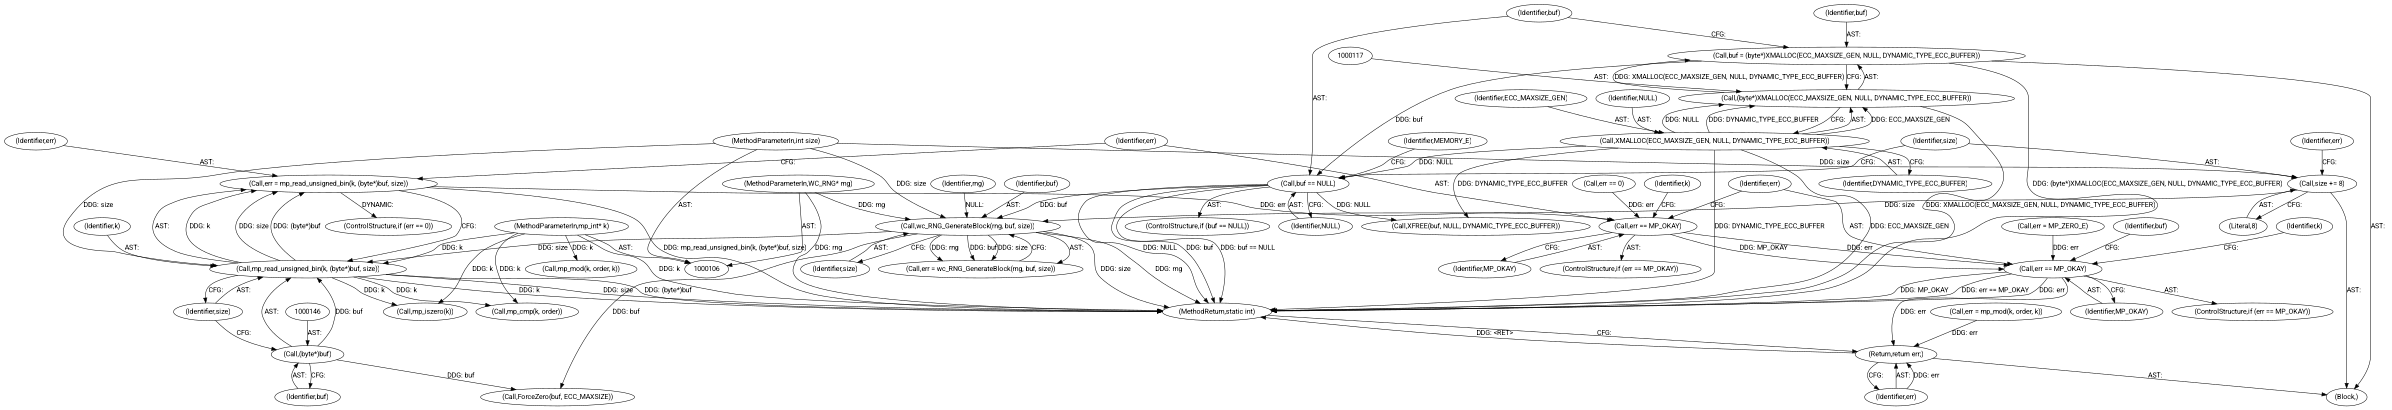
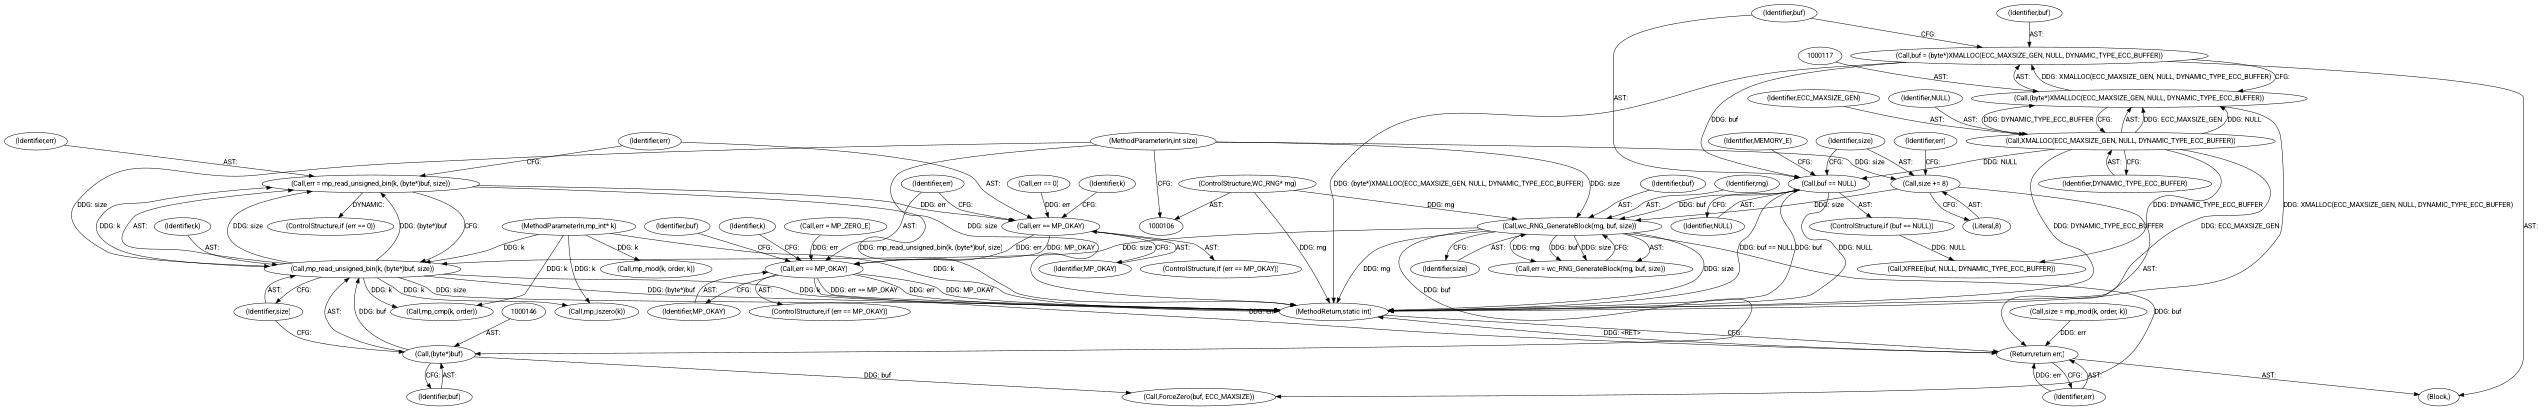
node "(MethodParameterIn,WC_RNG* rng)": label "(MethodParameterIn,WC_RNG* rng)" -> "(ControlStructure,WC_RNG* rng)"
edge "(MethodParameterIn,int size)" -> "1000106": label "AST: " -> "CFG: "
edge "(Identifier,rng)" -> "(Call,wc_RNG_GenerateBlock(rng, buf, size))": label "NULL: " -> "AST: "
edge "(Call,buf == NULL)" -> "(Call,XFREE(buf, NULL, DYNAMIC_TYPE_ECC_BUFFER))": now "(ControlStructure,if (buf == NULL))" -> "(Call,XFREE(buf, NULL, DYNAMIC_TYPE_ECC_BUFFER))"
edge "(MethodParameterIn,int size)" -> "(MethodReturn,static int)": added, label "DDG: size"
edge "(MethodParameterIn,mp_int* k)" -> "1000106": removed, label "AST:"
edge "(Call,size += 8)" -> "(Block,)": now "(Call,size += 8)" -> "(Return,return err;)"
node "(Call,err = mp_mod(k, order, k))": label "(Call,err = mp_mod(k, order, k))" -> "(Call,size = mp_mod(k, order, k))"
edge "(Call,wc_RNG_GenerateBlock(rng, buf, size))" -> "(Call,(byte*)buf)": added, label "DDG: buf"
